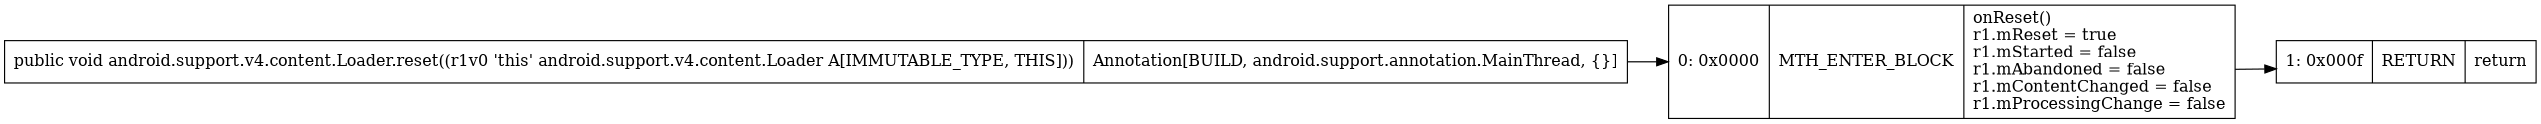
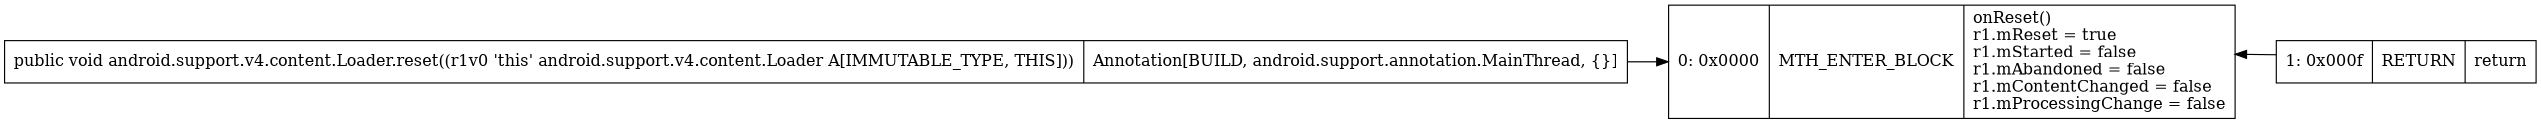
edge "0: 0x0000" -> "1: 0x000f": reversed
